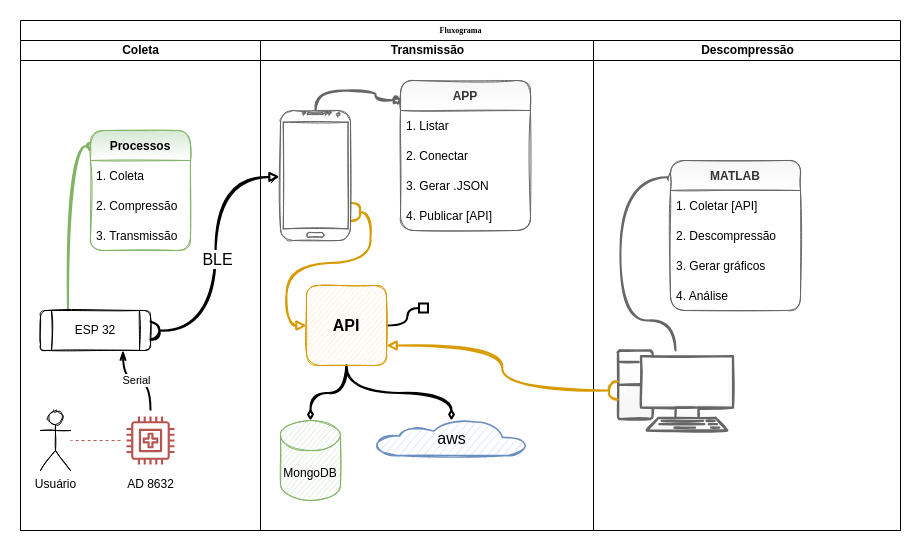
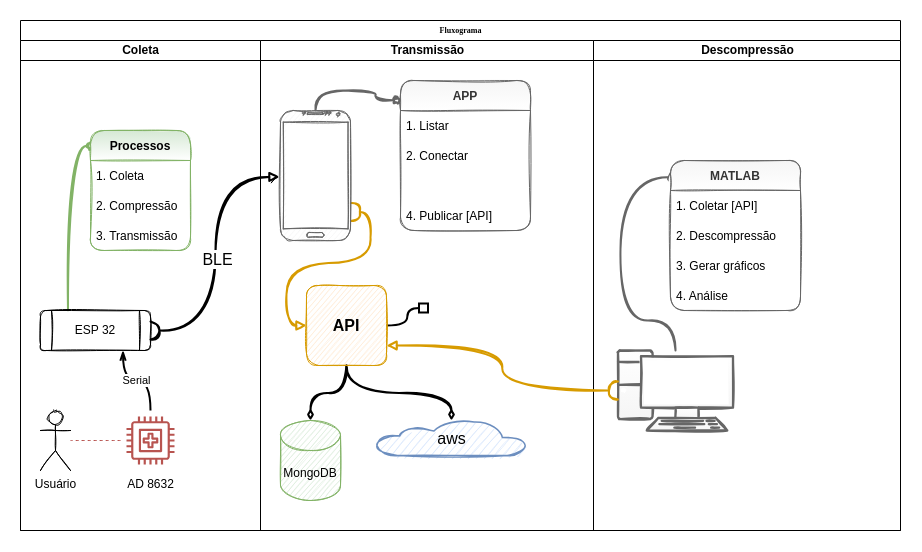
node "3. Gerar .JSON": removed
